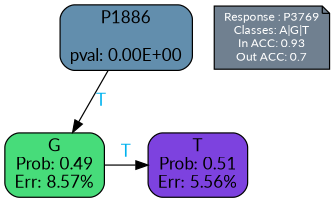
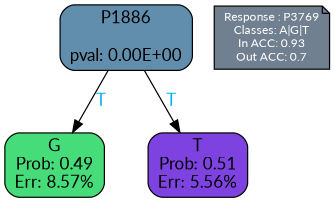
edge "G Prob: 0.49 Err: 8.57%" -> "T Prob: 0.51 Err: 5.56%": now "P1886 pval: 0.00E+00" -> "T Prob: 0.51 Err: 5.56%"
